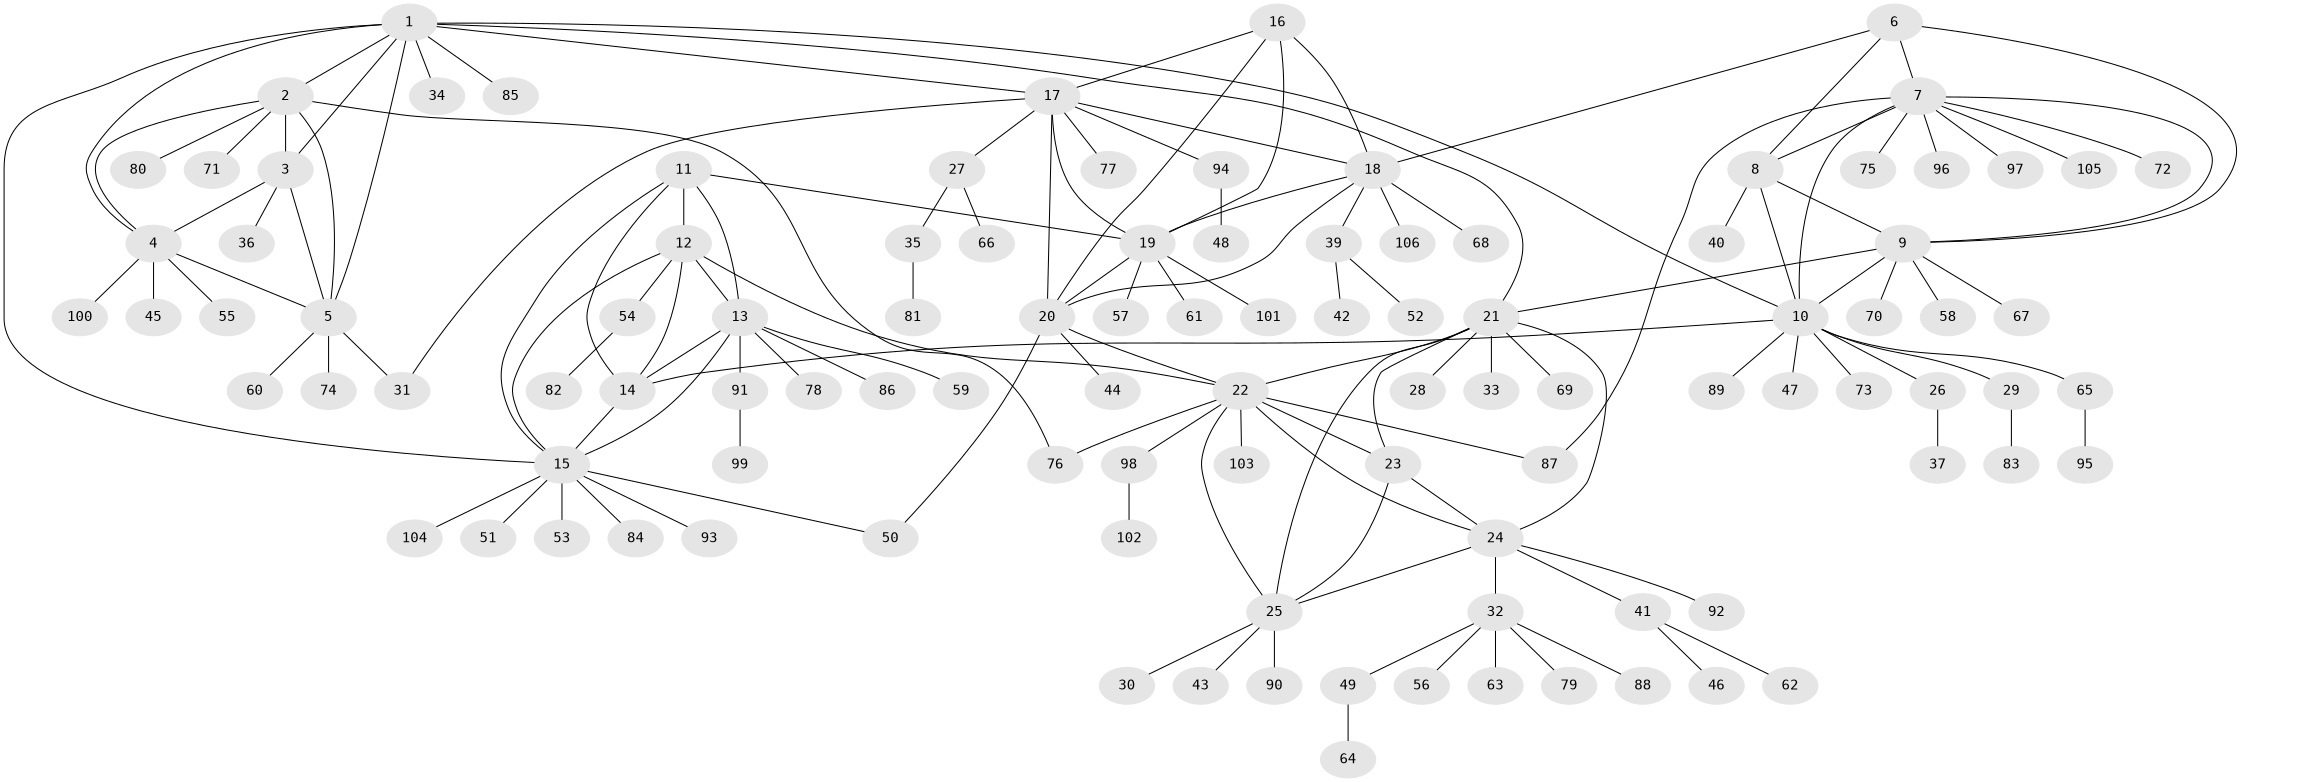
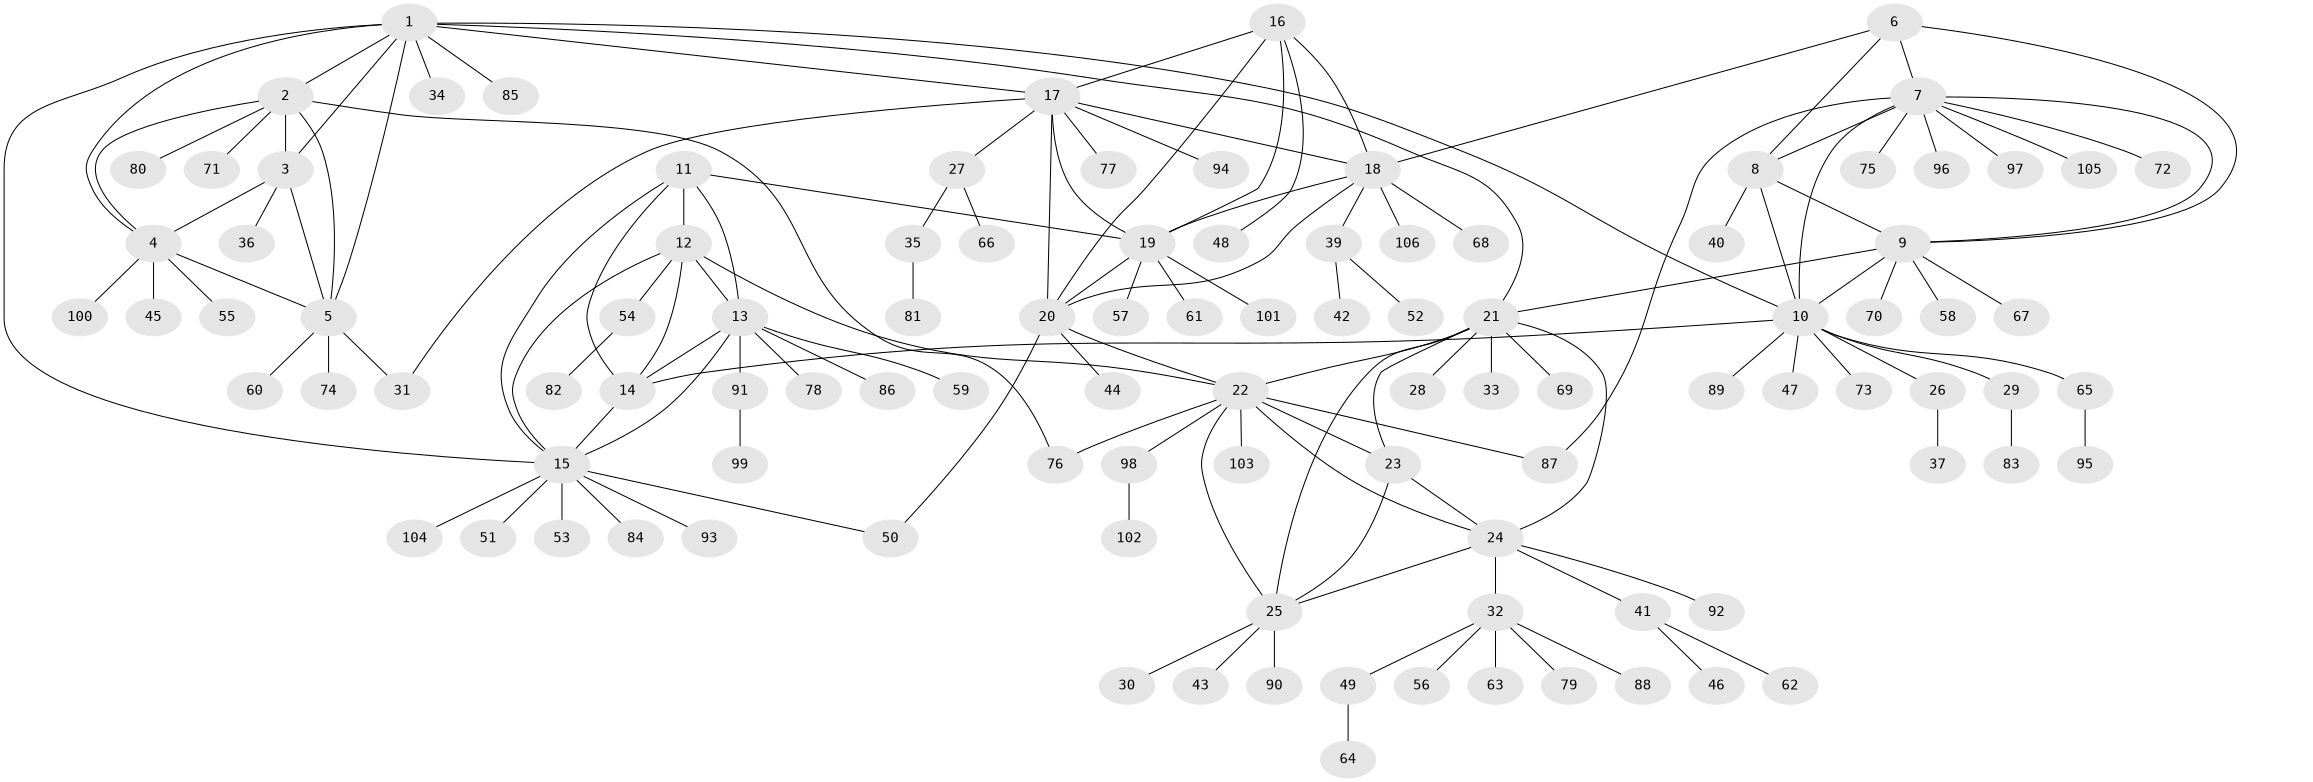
edge "94" -- "48": now "16" -- "48"
